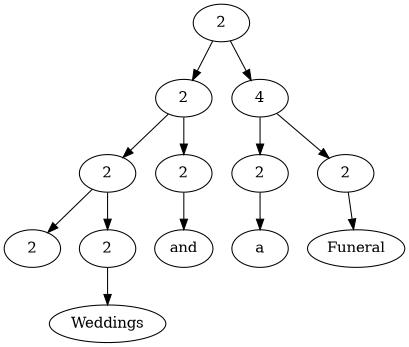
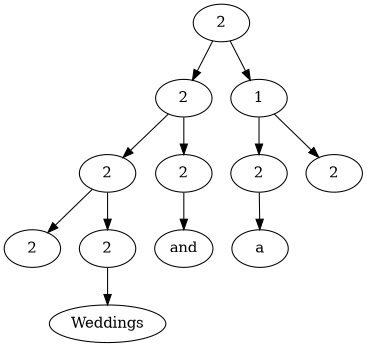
node "4": label "4" -> "1"
node "Funeral": removed
